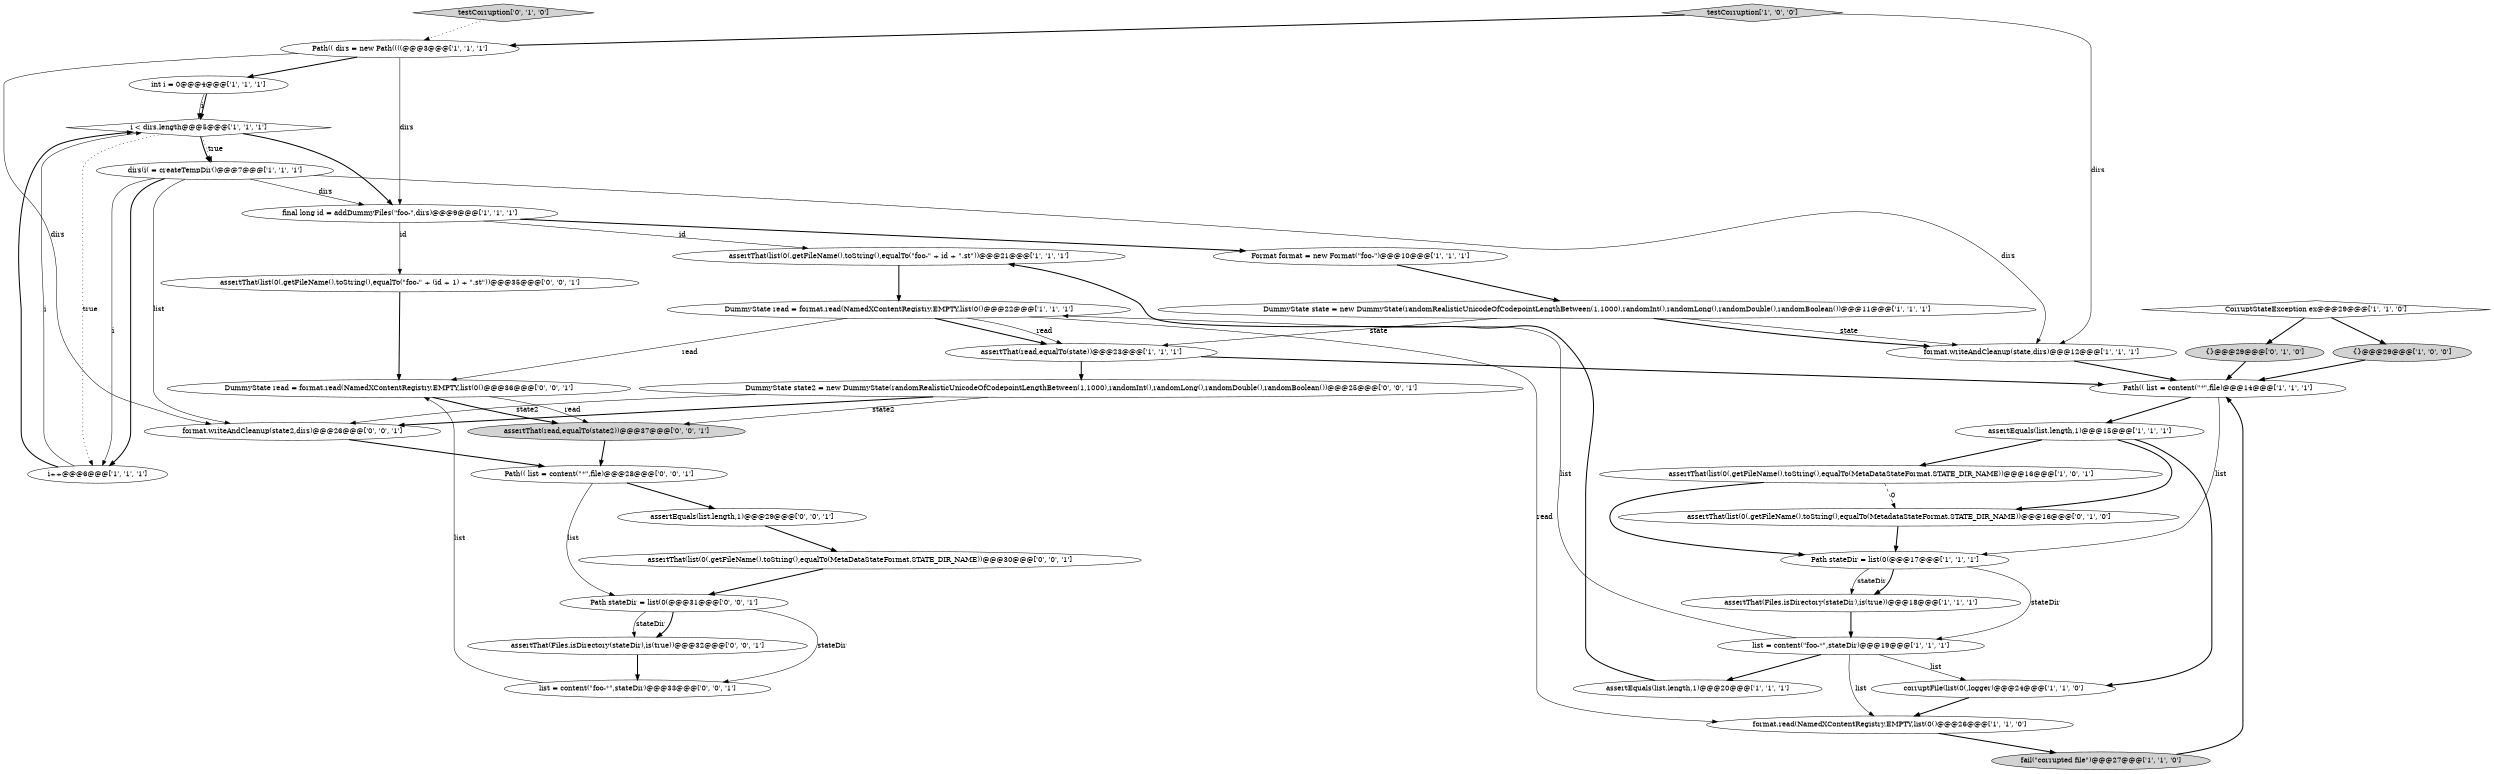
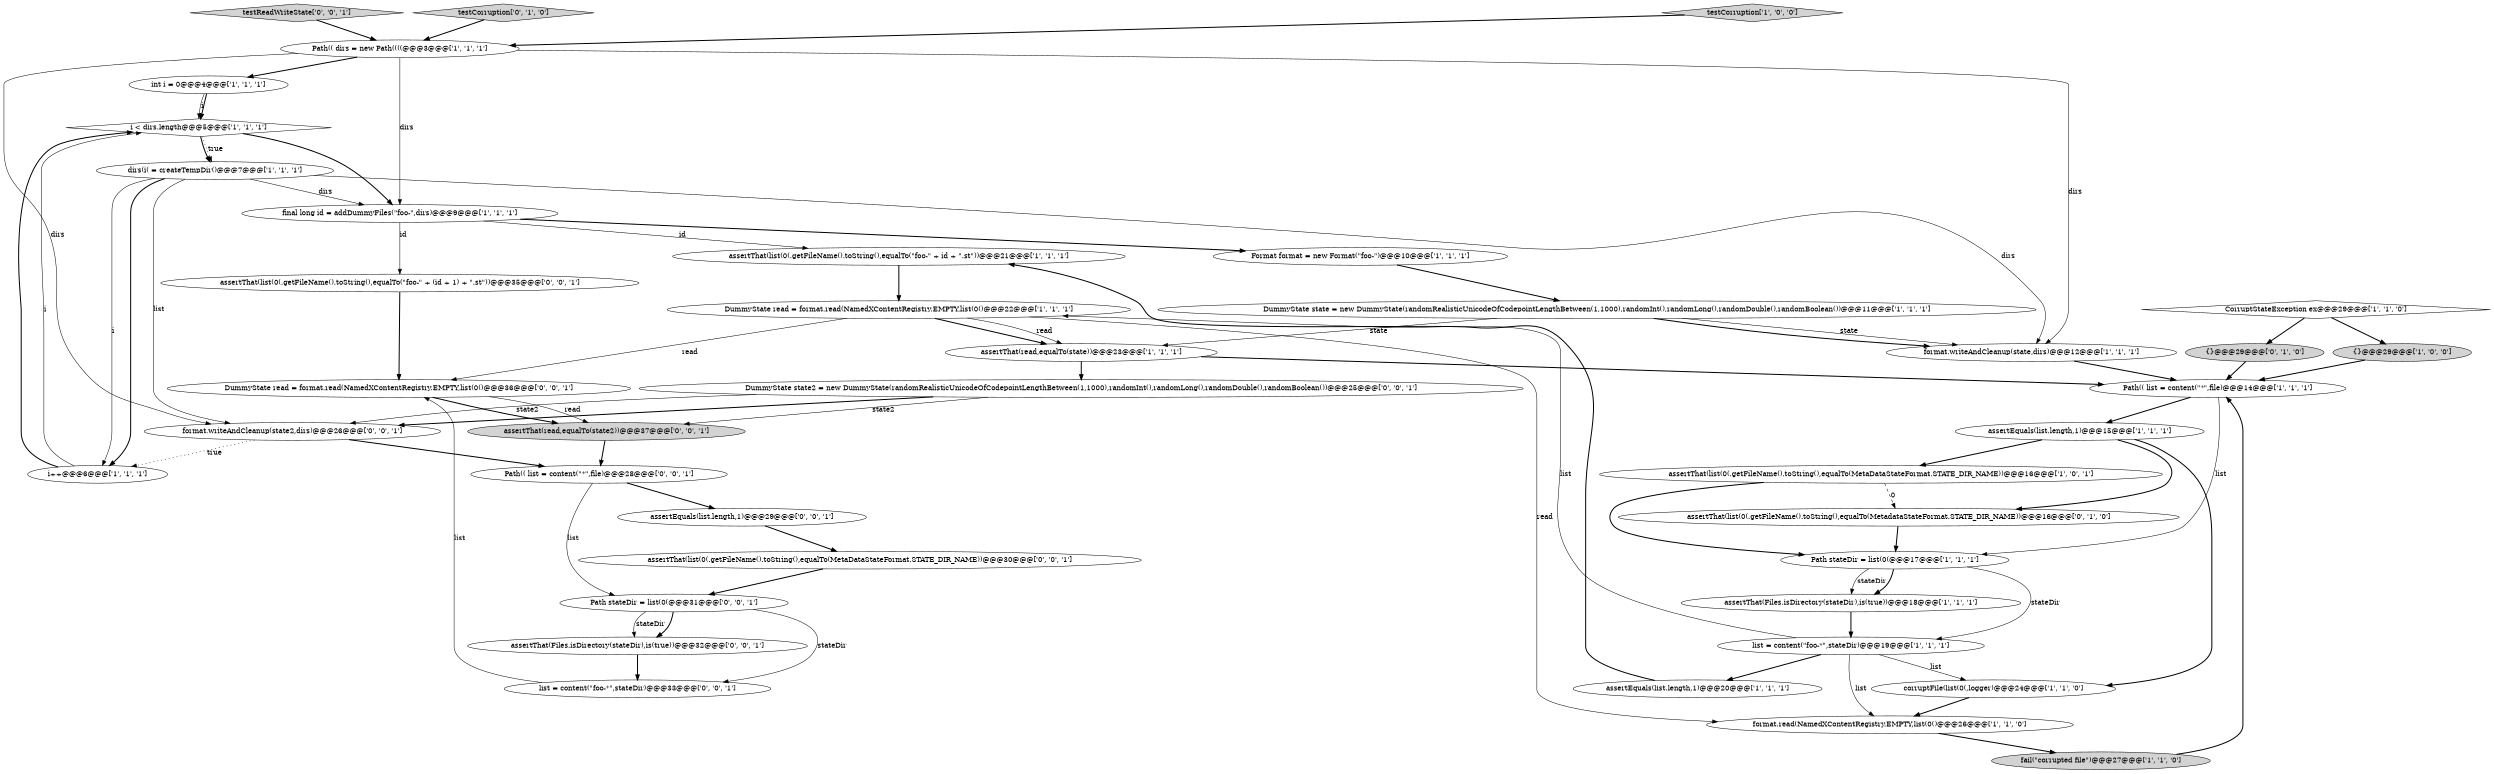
node "testReadWriteState['0', '0', '1']": added
edge "testCorruption['0', '1', '0']" -> "Path(( dirs = new Path((((@@@3@@@['1', '1', '1']": style dotted -> bold
edge "testCorruption['1', '0', '0']" -> "format.writeAndCleanup(state,dirs)@@@12@@@['1', '1', '1']": now "Path(( dirs = new Path((((@@@3@@@['1', '1', '1']" -> "format.writeAndCleanup(state,dirs)@@@12@@@['1', '1', '1']"
edge "i < dirs.length@@@5@@@['1', '1', '1']" -> "i++@@@6@@@['1', '1', '1']": now "format.writeAndCleanup(state2,dirs)@@@26@@@['0', '0', '1']" -> "i++@@@6@@@['1', '1', '1']"
